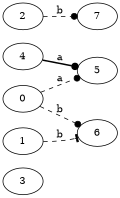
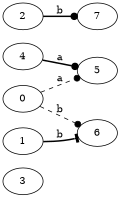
edge "2" -> "7": style dashed -> bold
edge "1" -> "6": style dashed -> bold
